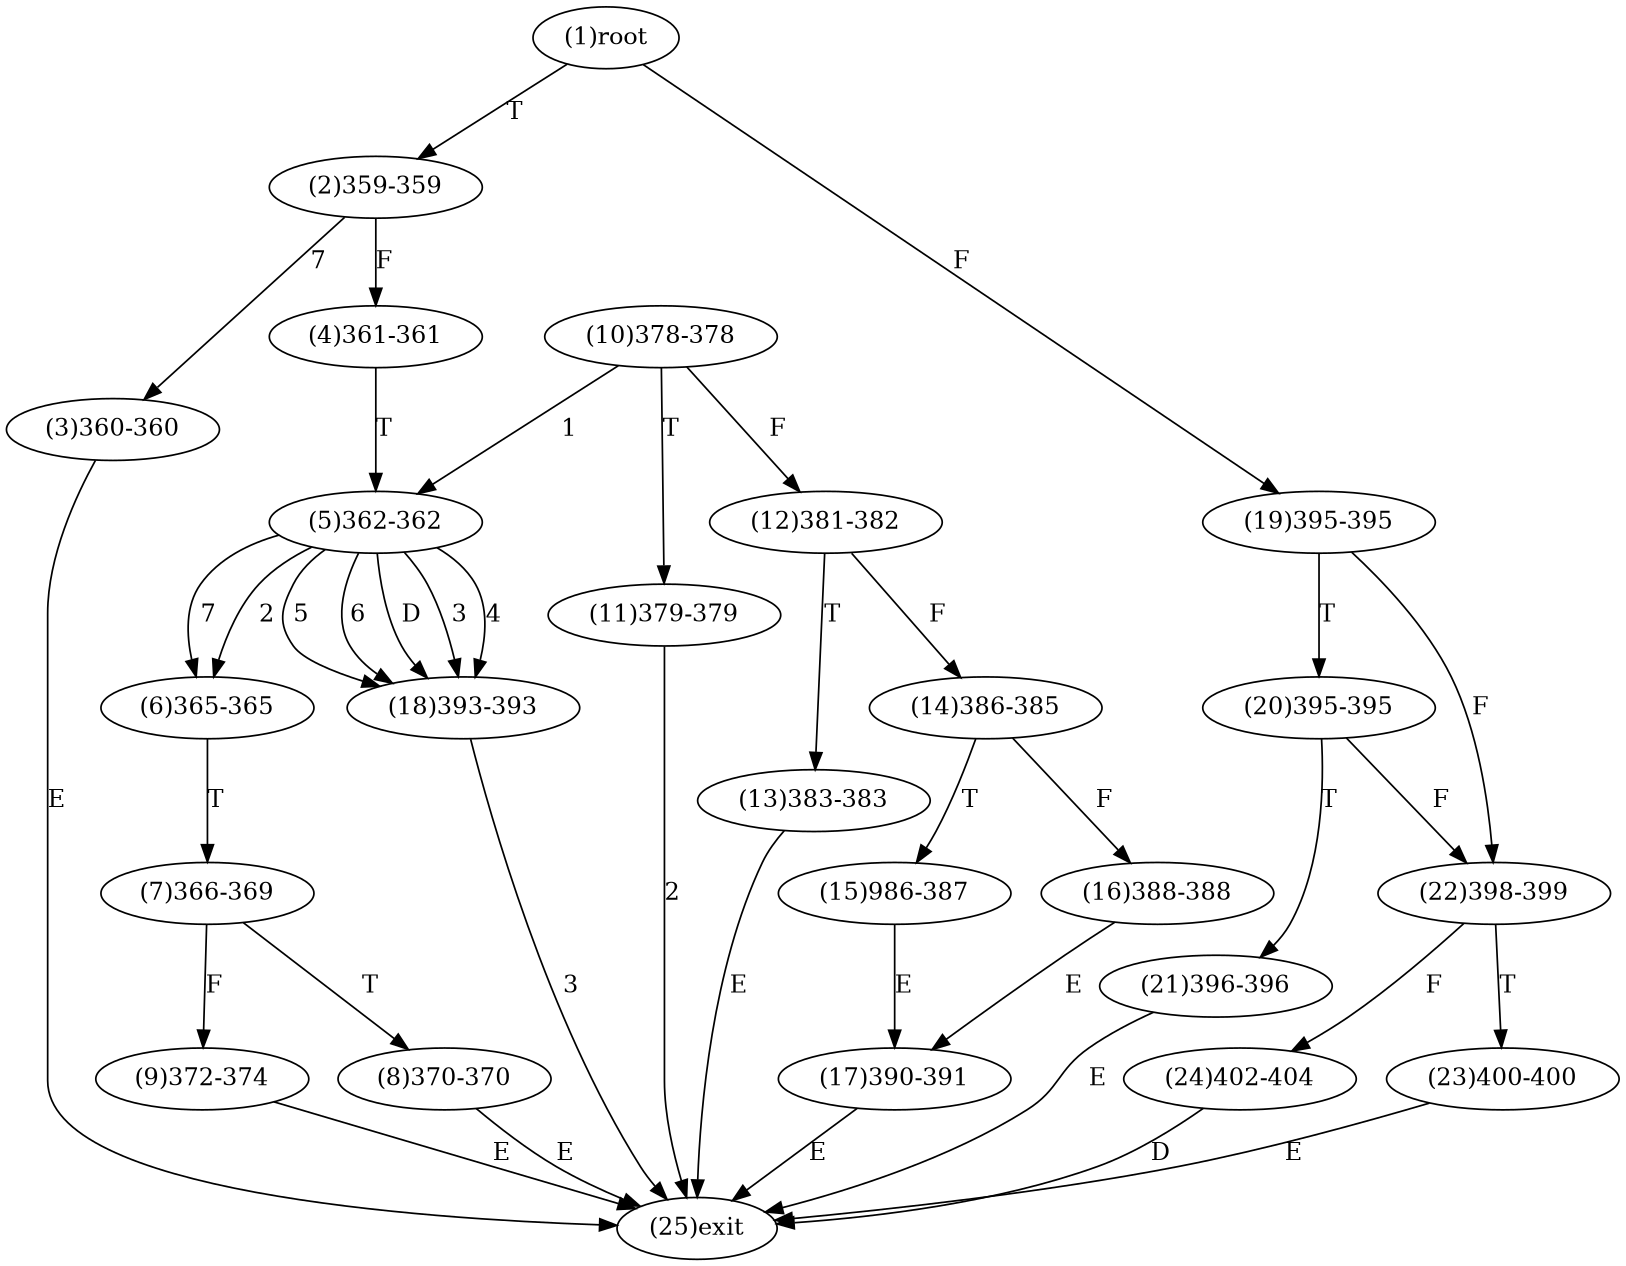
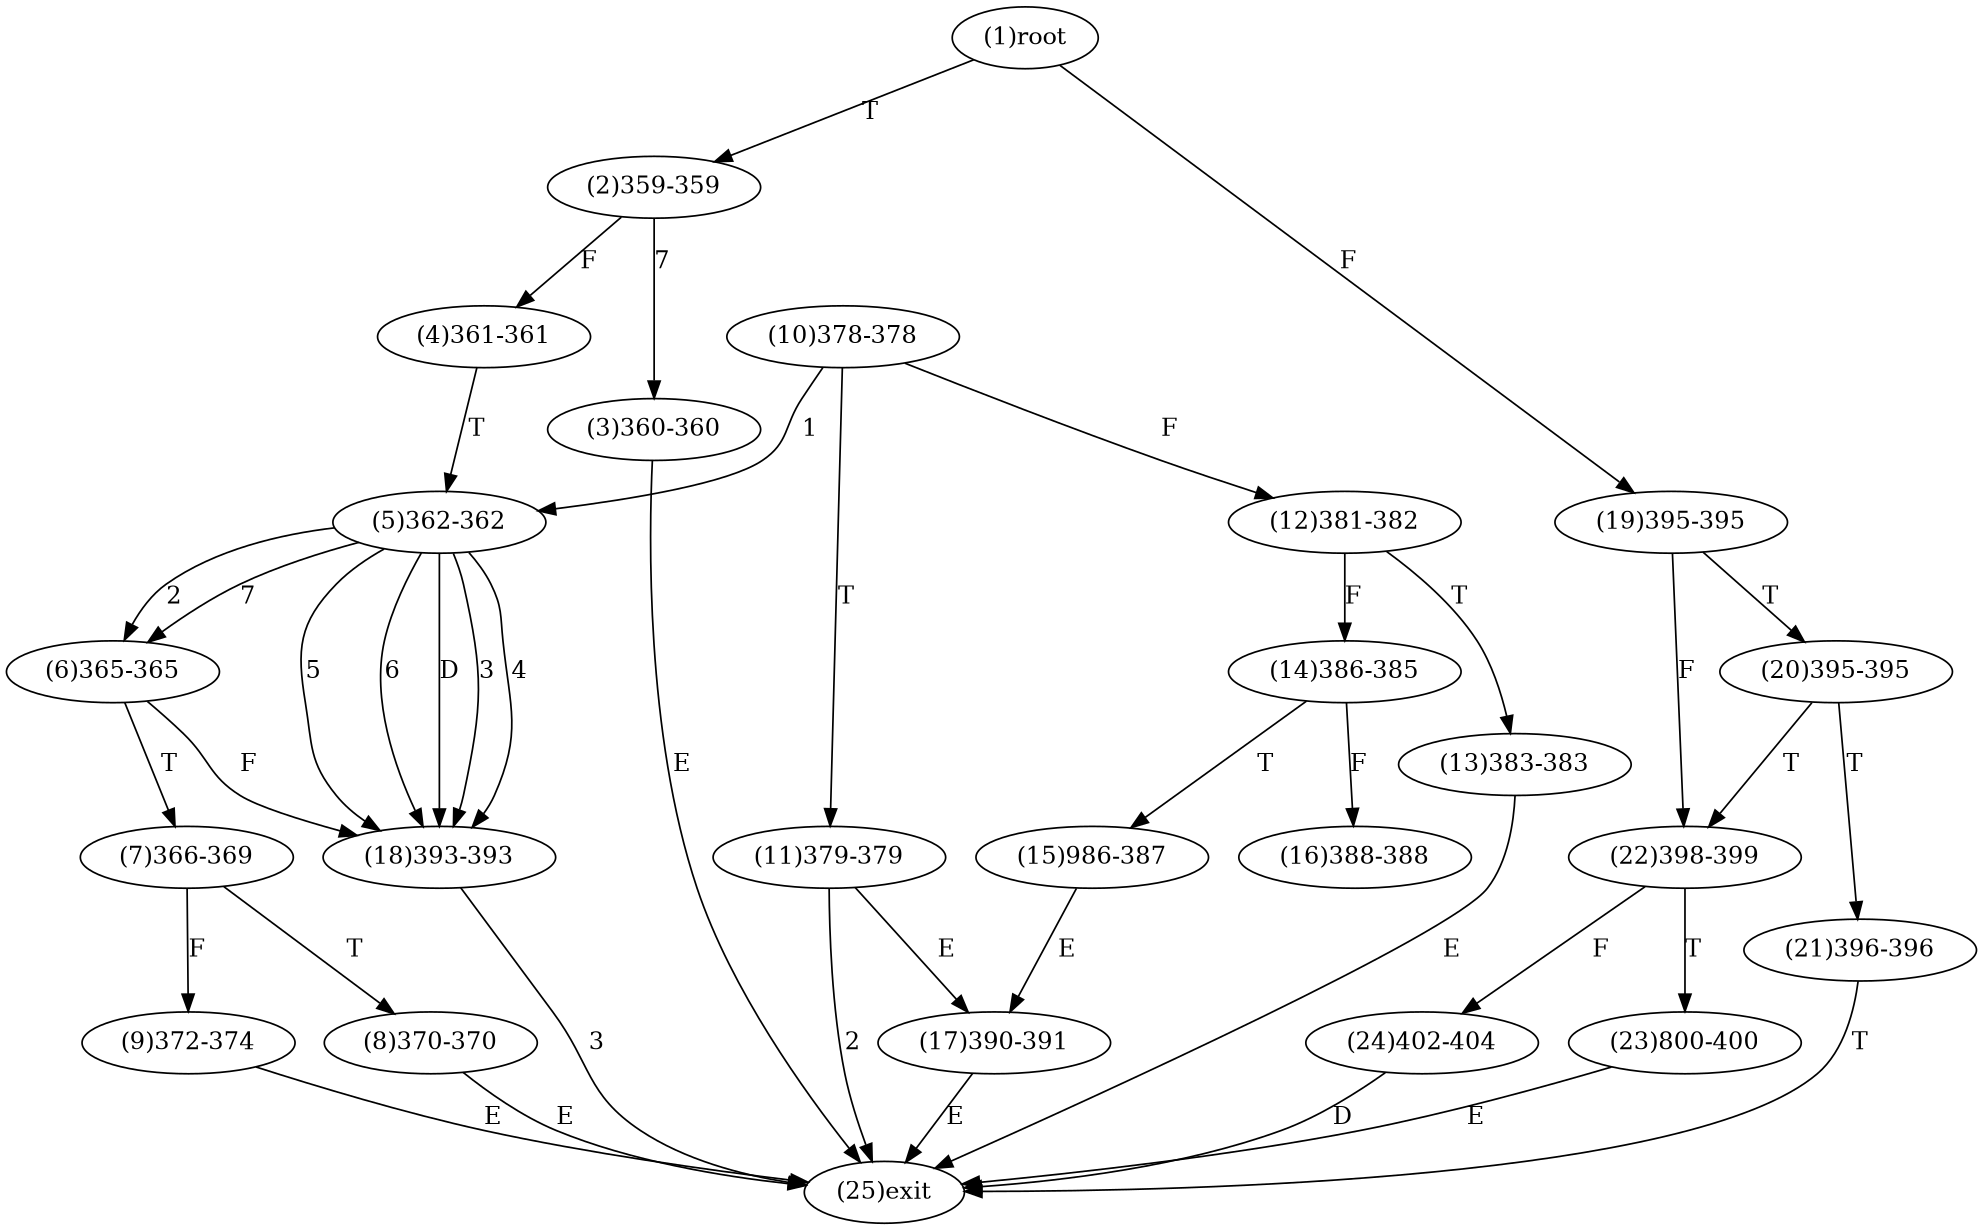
edge "(6)365-365" -> "(18)393-393": added, label "F"
edge "(20)395-395" -> "(22)398-399": label "F" -> "T"
edge "(16)388-388" -> "(17)390-391": now "(11)379-379" -> "(17)390-391"
edge "(21)396-396" -> "(25)exit": label "E" -> "T"
node "(23)400-400": label "(23)400-400" -> "(23)800-400"
